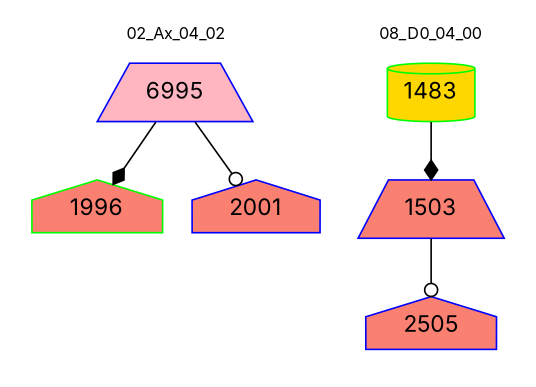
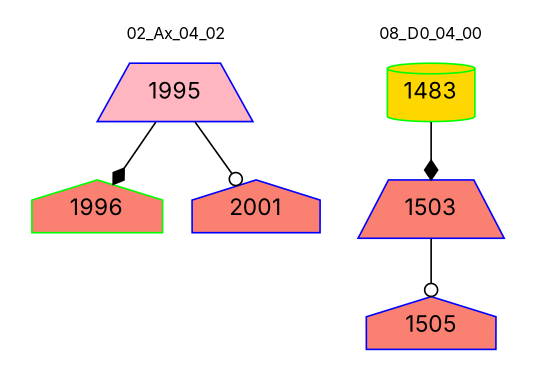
node "6995": label "6995" -> "1995"
node "2505": label "2505" -> "1505"
